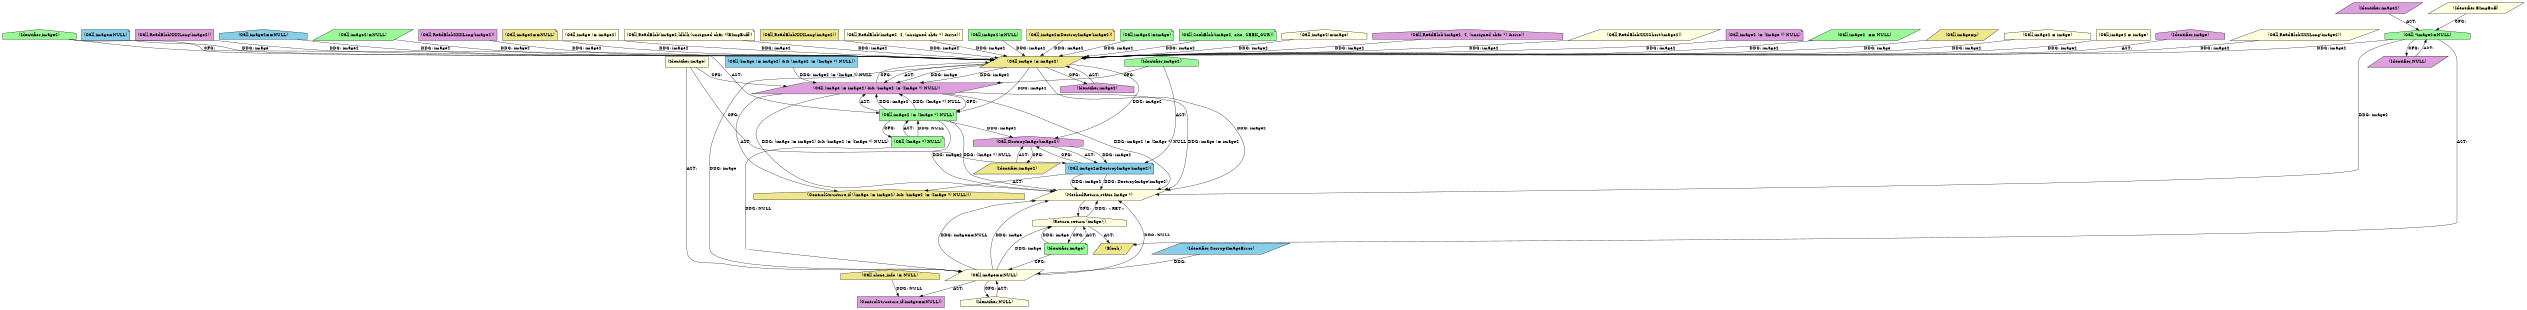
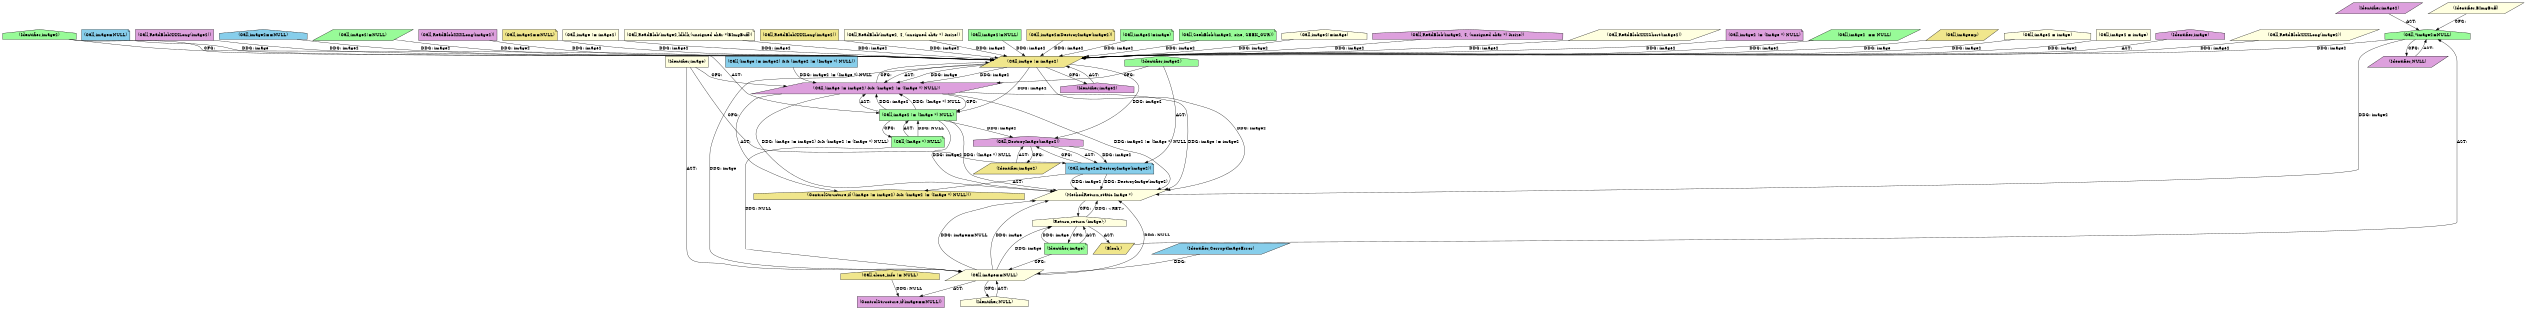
edge "(Call,*image2=NULL)" -> "(Block,)": reversed
